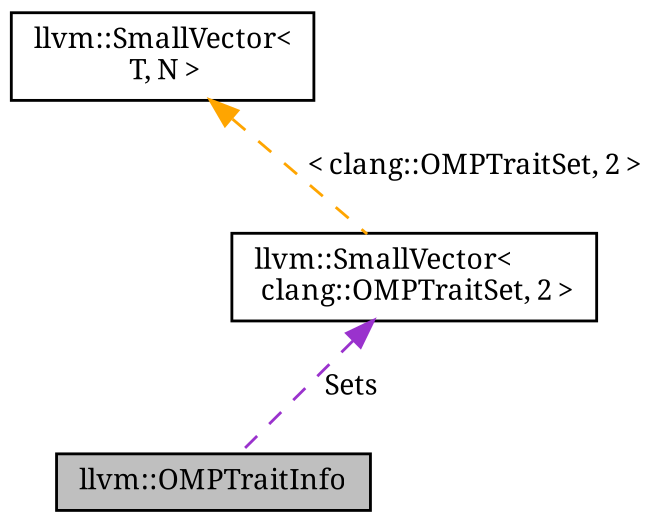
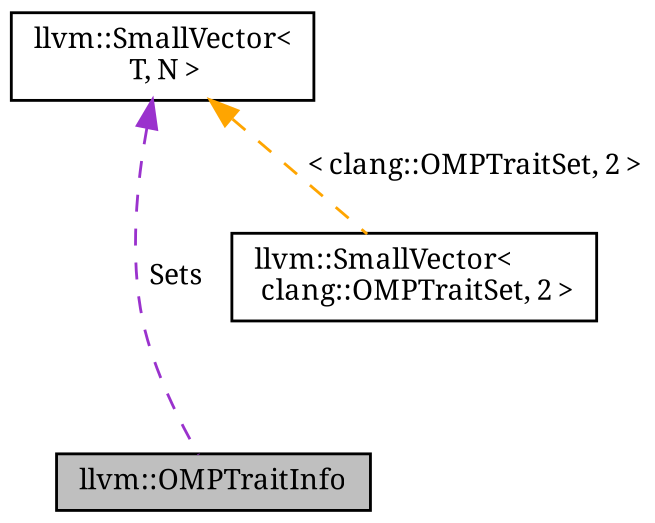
edge "llvm::OMPTraitInfo" -> "llvm::SmallVector< clang::OMPTraitSet, 2 >": now "llvm::OMPTraitInfo" -> "llvm::SmallVector< T, N >"
